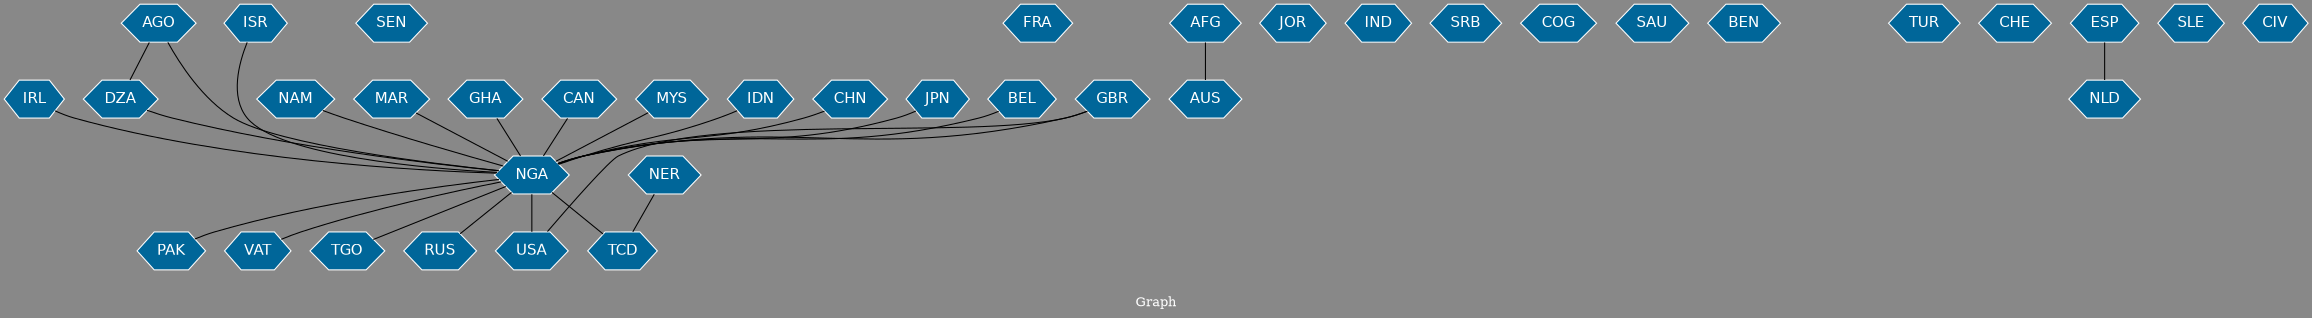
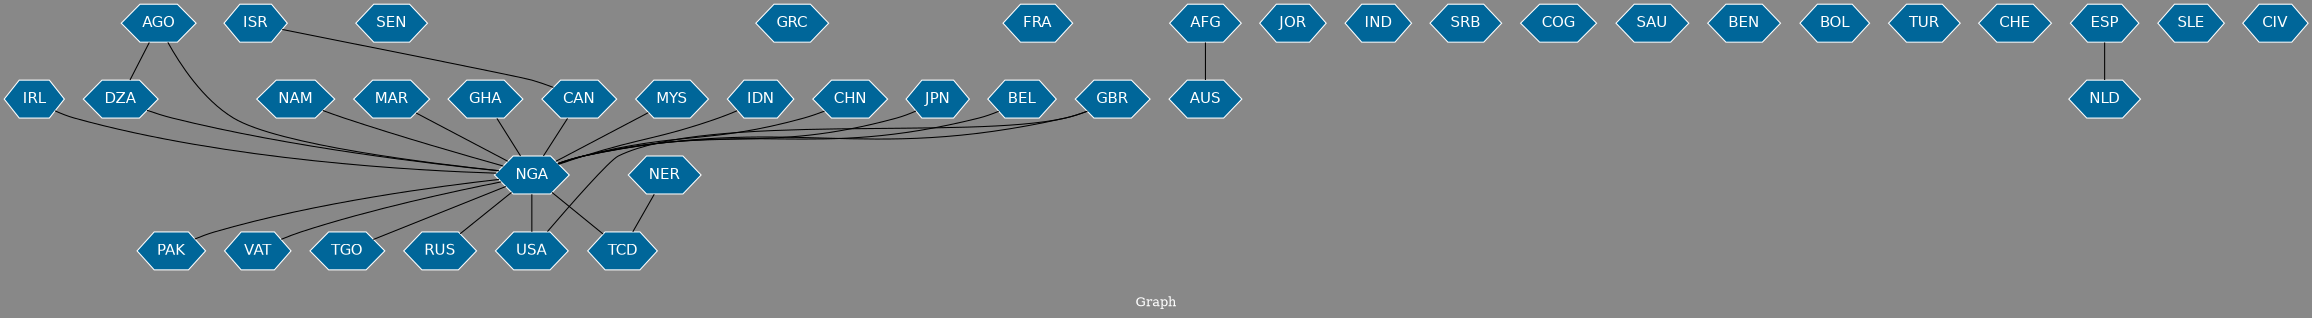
node "GRC": added
node "BOL": added
edge "ISR" -- "NGA": now "ISR" -- "CAN"
